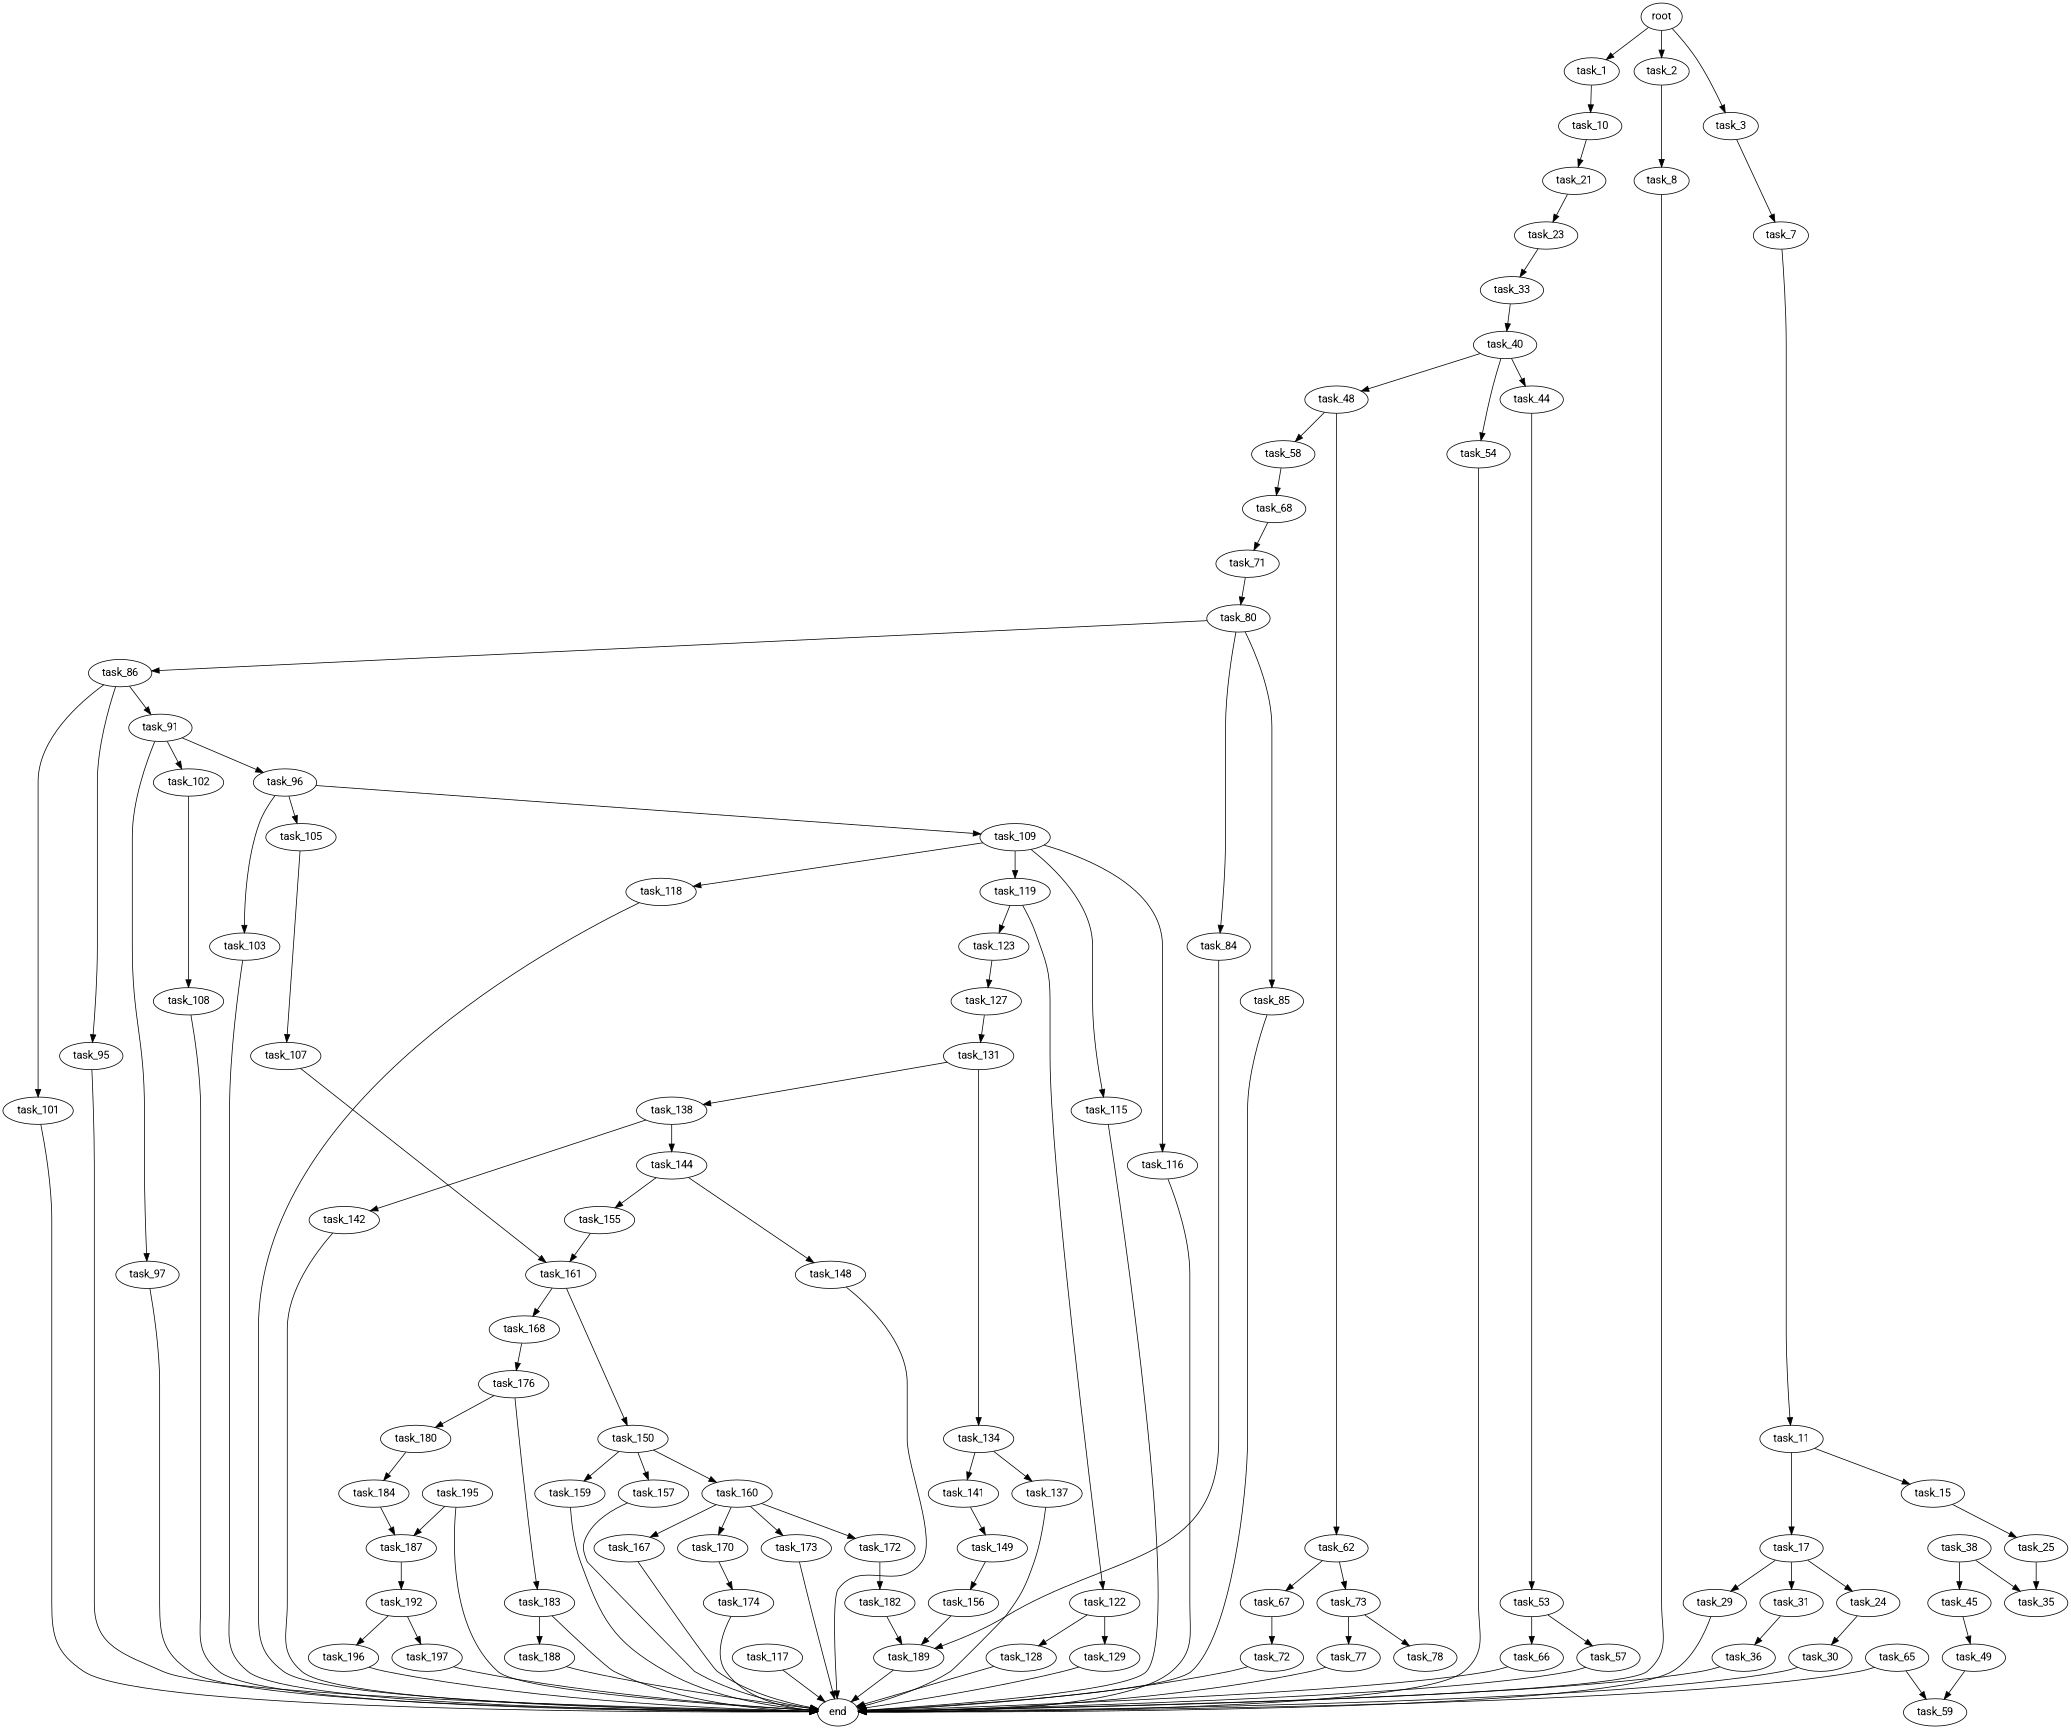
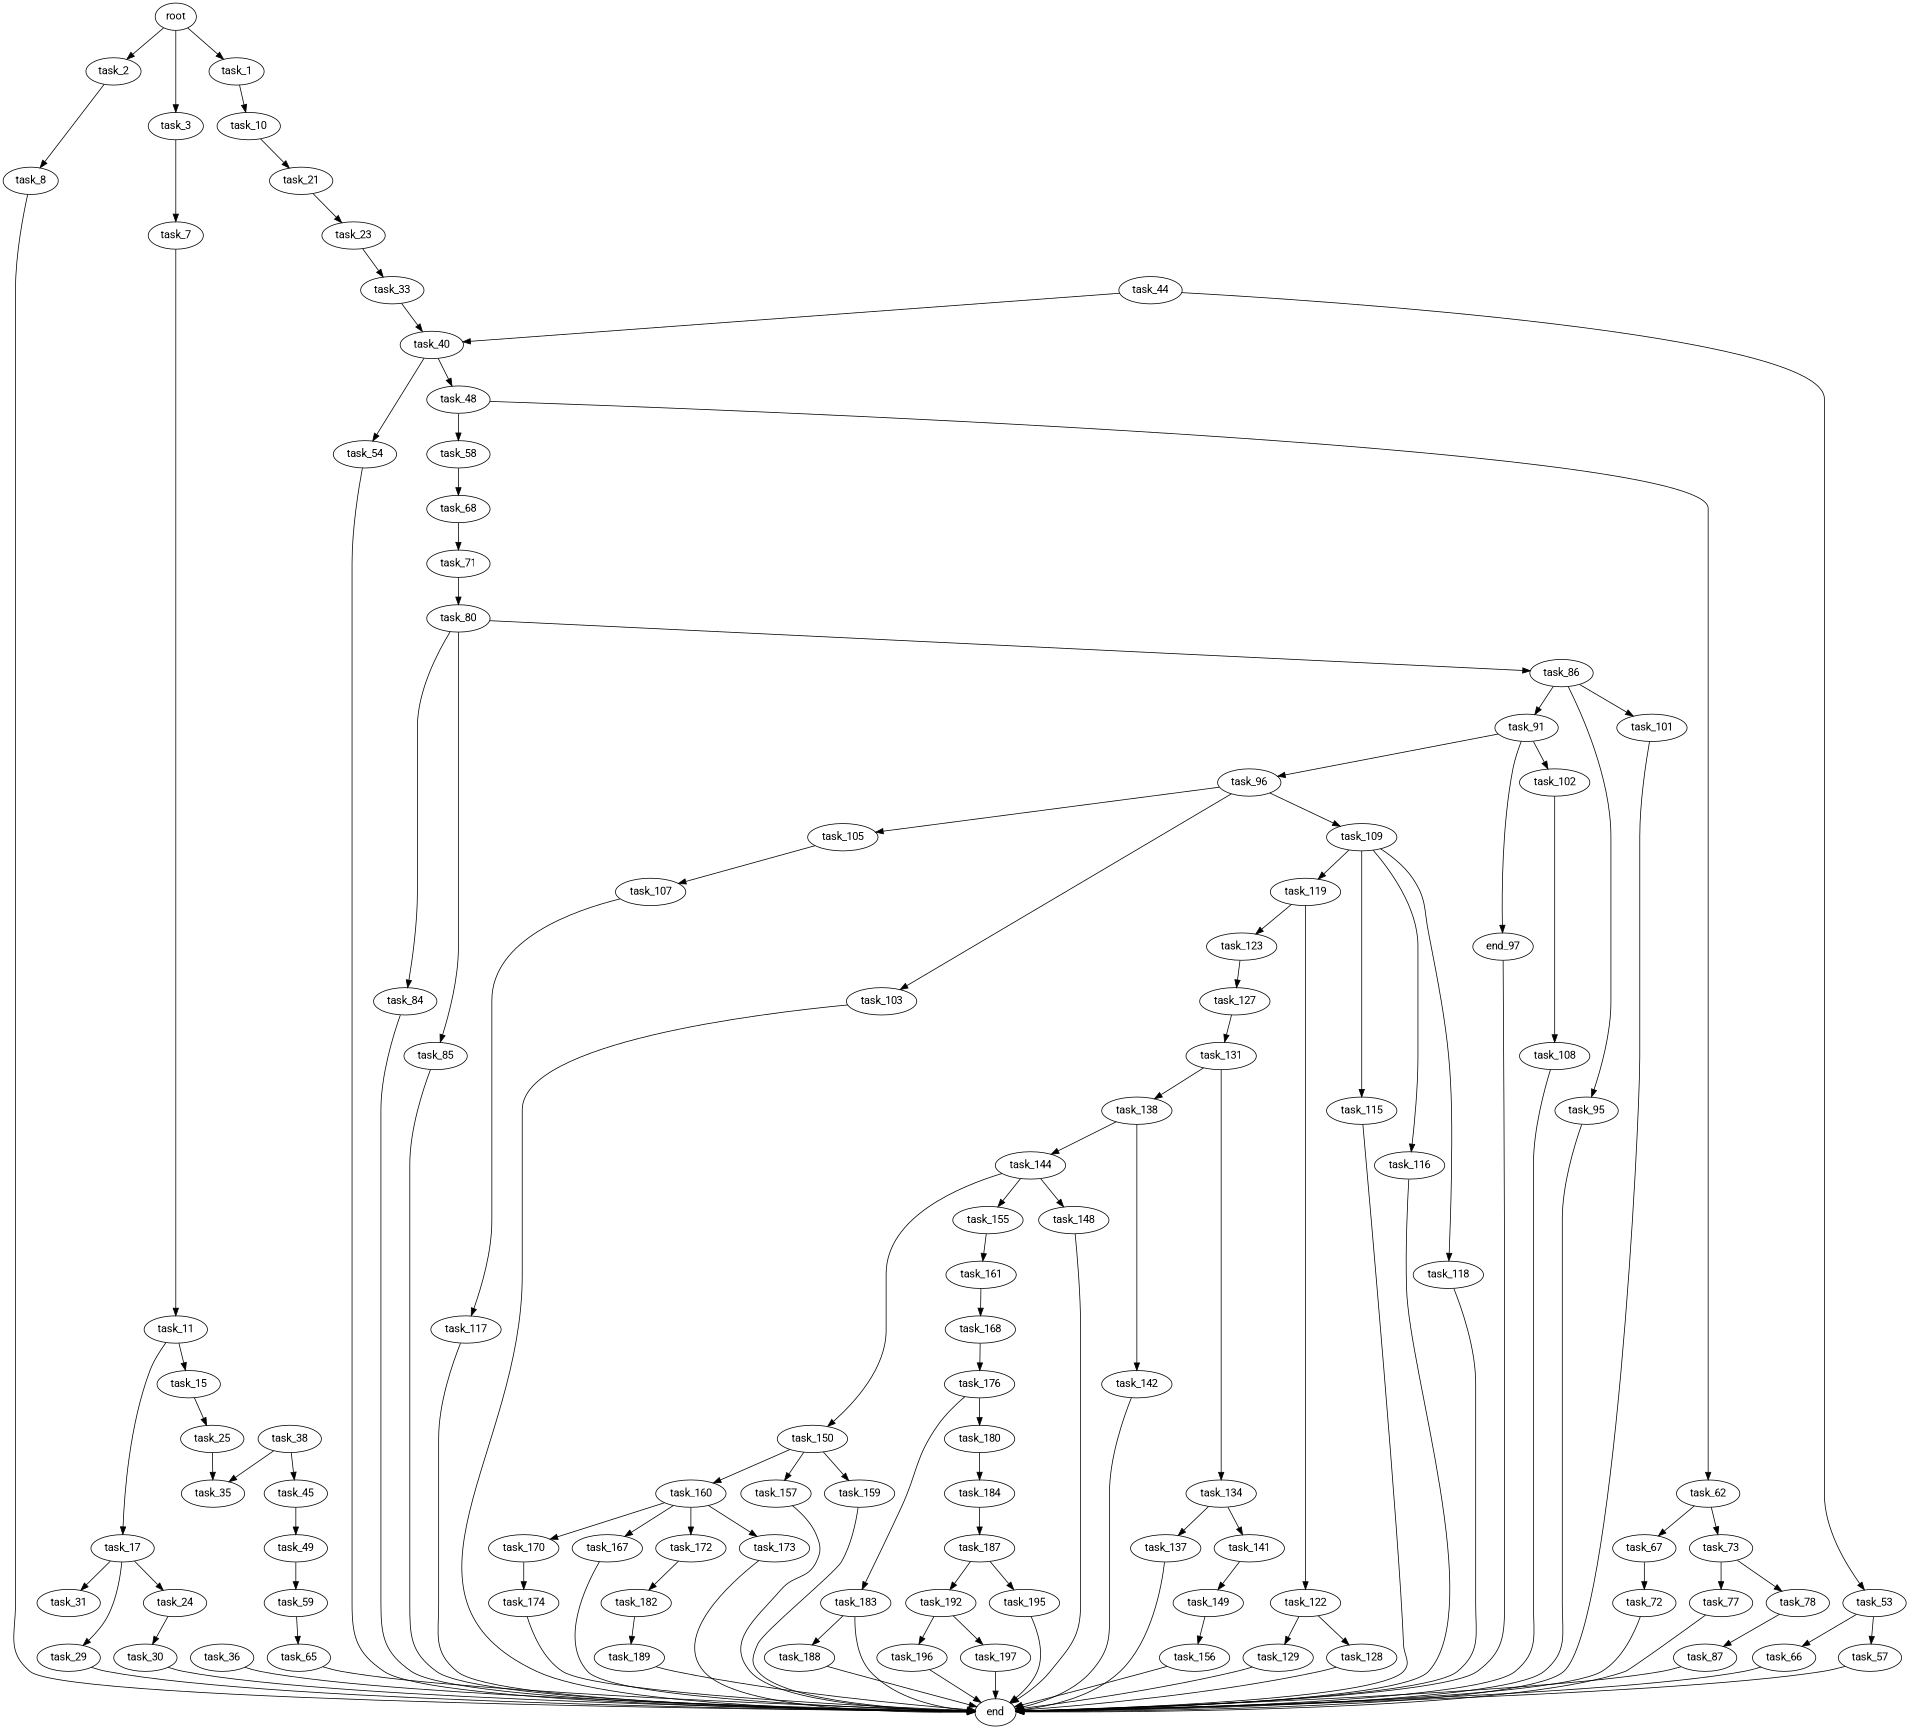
edge "task_40" -> "task_44": reversed
edge "task_107" -> "task_161": now "task_107" -> "task_117"
node "task_97": label "task_97" -> "end_97"
edge "task_161" -> "task_150": now "task_144" -> "task_150"
edge "task_84" -> "task_189": now "task_84" -> "end"
edge "task_195" -> "task_187": reversed
edge "task_156" -> "task_189": now "task_156" -> "end"
edge "task_31" -> "task_36": removed
node "task_87": added
edge "task_65" -> "task_59": reversed
